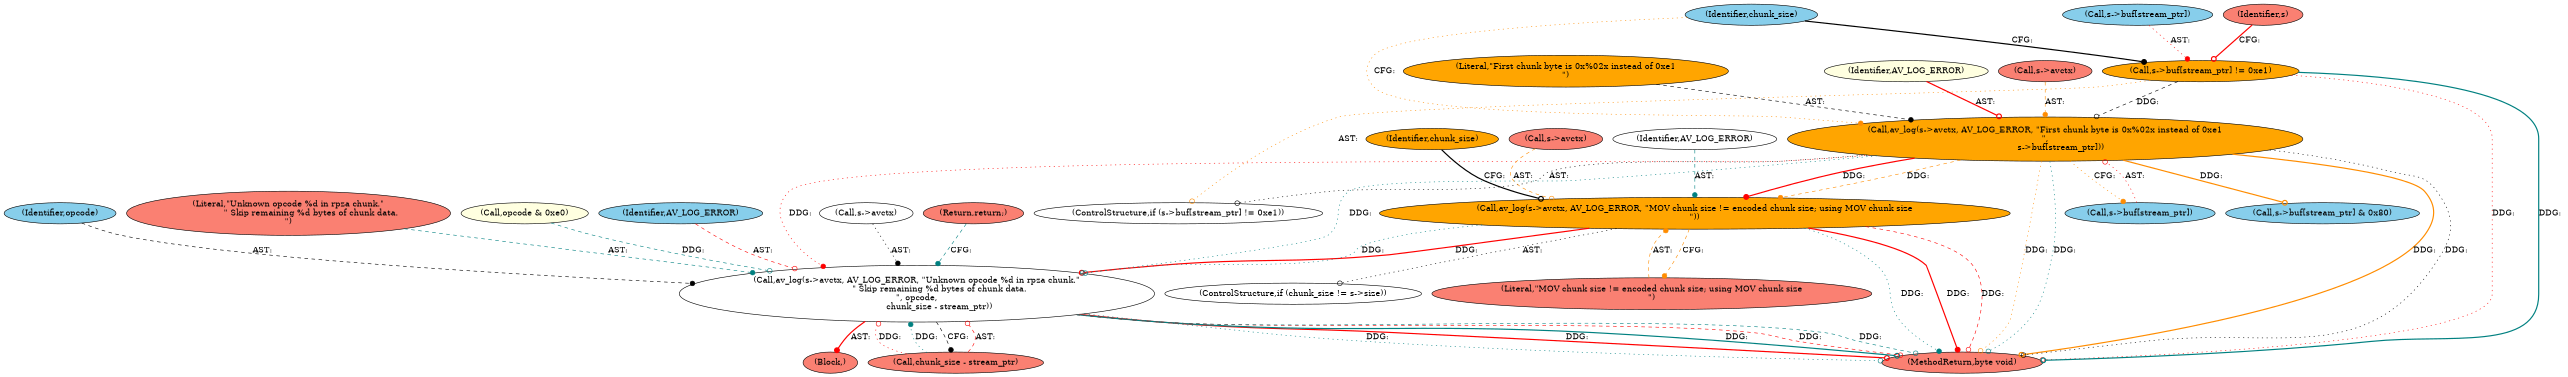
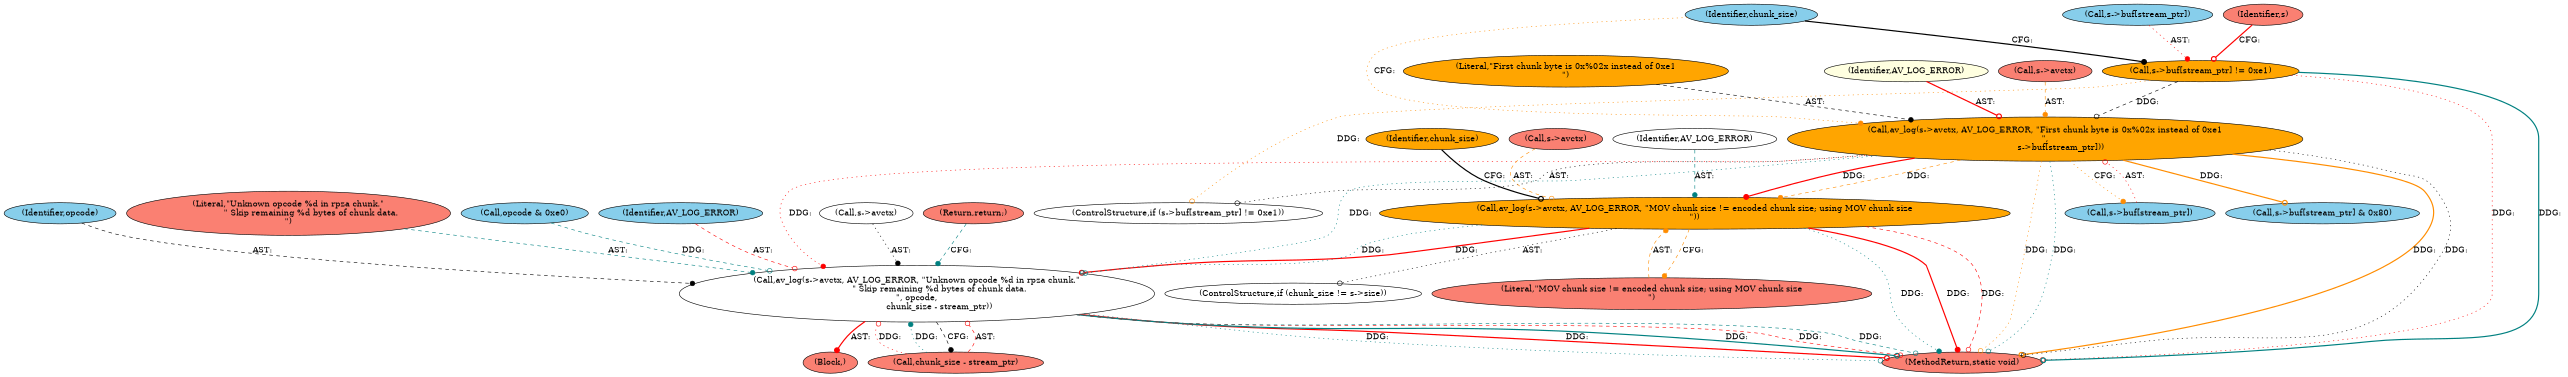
edge "(Call,s->buf[stream_ptr] != 0xe1)" -> "(ControlStructure,if (s->buf[stream_ptr] != 0xe1))": label "AST: " -> "DDG: "
node "(Call,opcode & 0xe0)": fillcolor lightyellow -> skyblue
node "(MethodReturn,byte void)": label "(MethodReturn,byte void)" -> "(MethodReturn,static void)"
